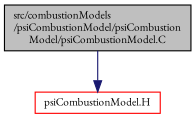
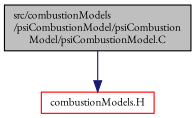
node "psiCombustionModel.H": label "psiCombustionModel.H" -> "combustionModels.H"
